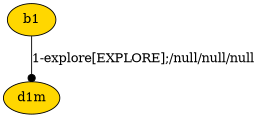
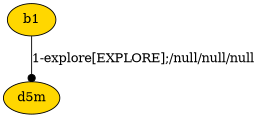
node "d1m": label "d1m" -> "d5m"
